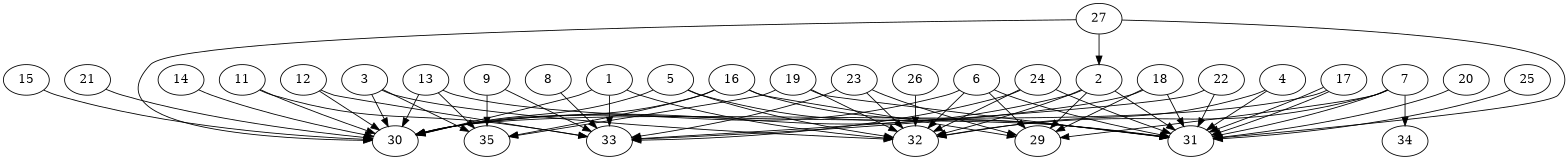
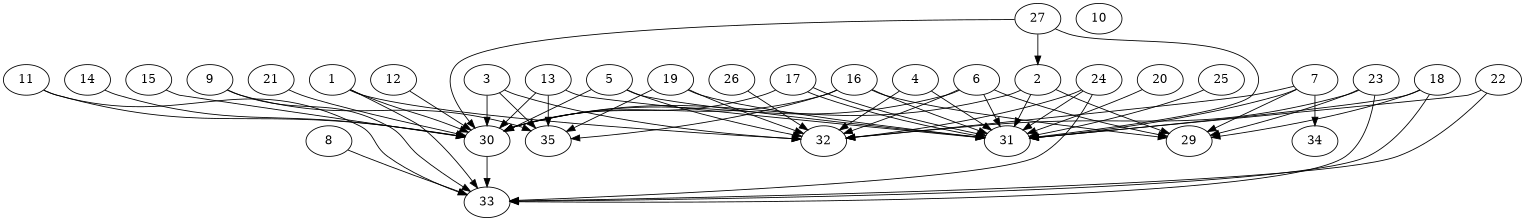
node "10": added
edge "12" -> "33": now "30" -> "33"
edge "2" -> "32": removed
